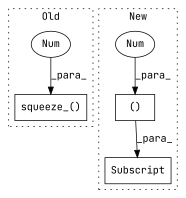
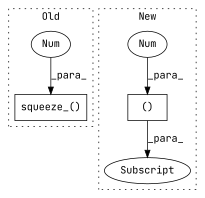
node "Subscript": shape box -> ellipse
